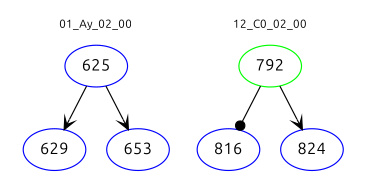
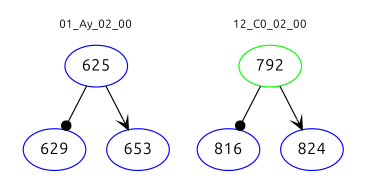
edge "625" -> "629": arrowhead vee -> dot
